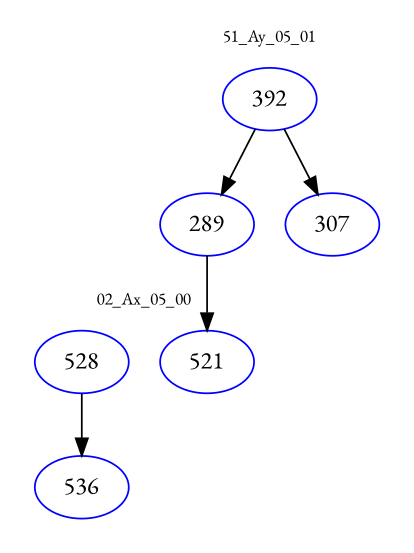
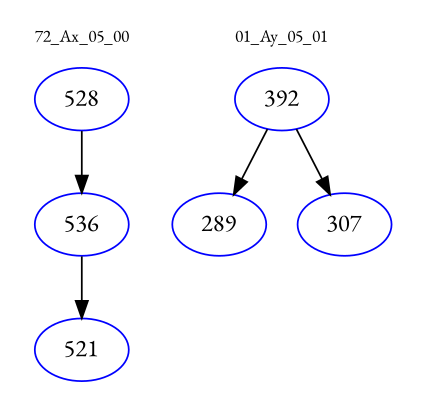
cluster "51_Ay_05_01": label "51_Ay_05_01" -> "01_Ay_05_01"
edge "289" -> "521": now "536" -> "521"
cluster "02_Ax_05_00": label "02_Ax_05_00" -> "72_Ax_05_00"
